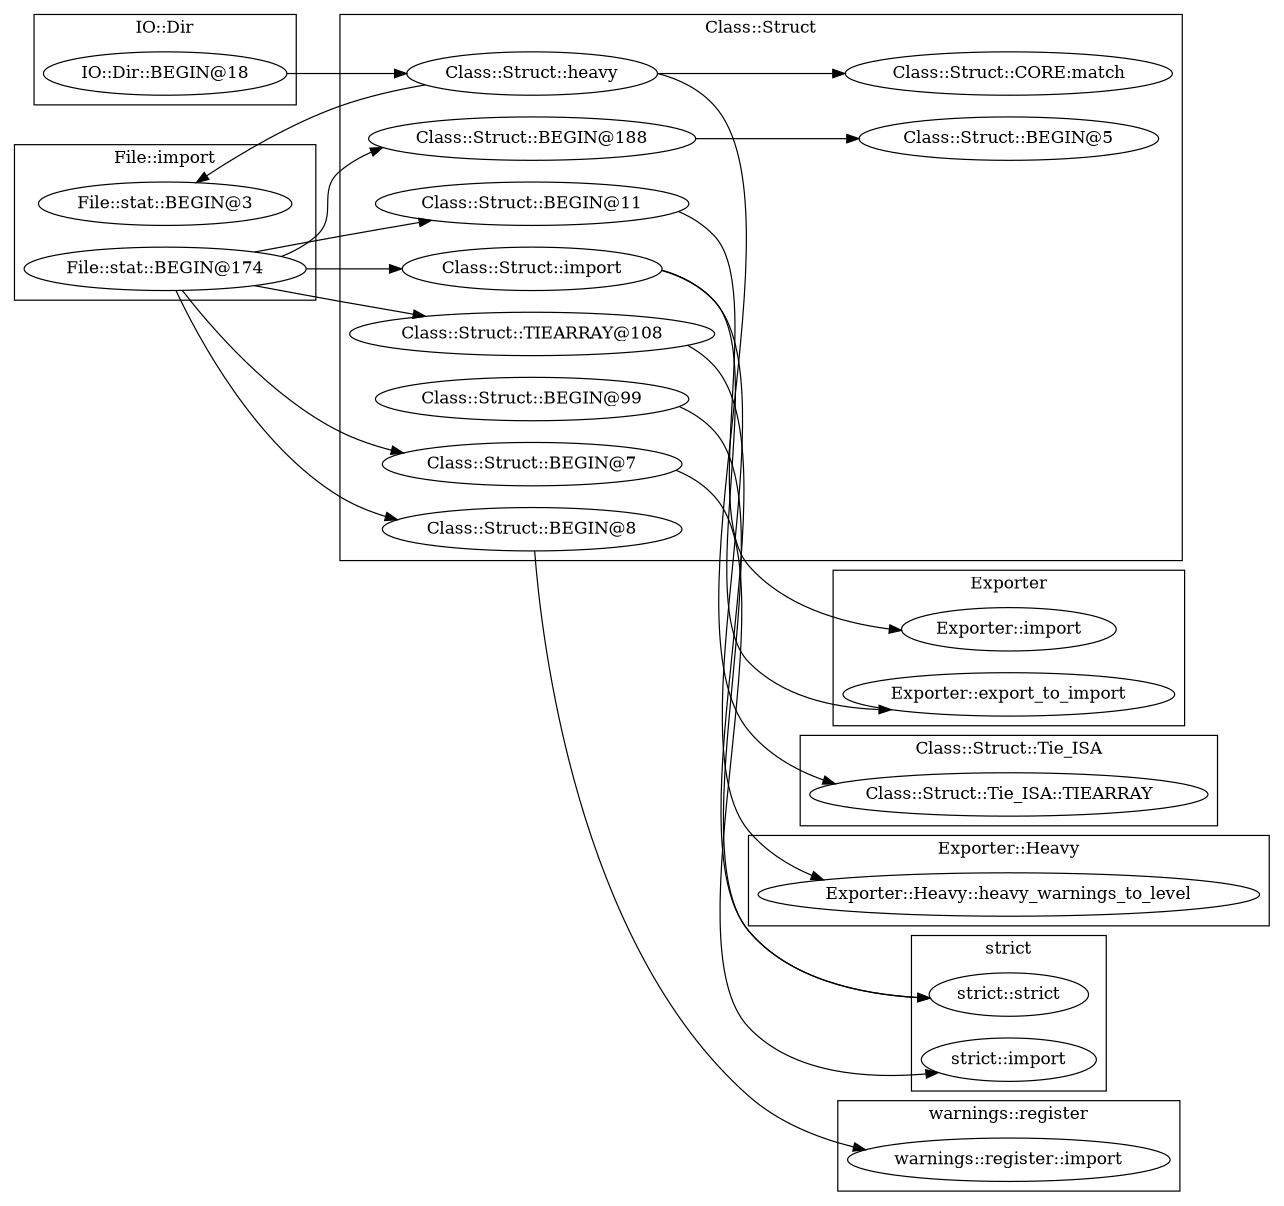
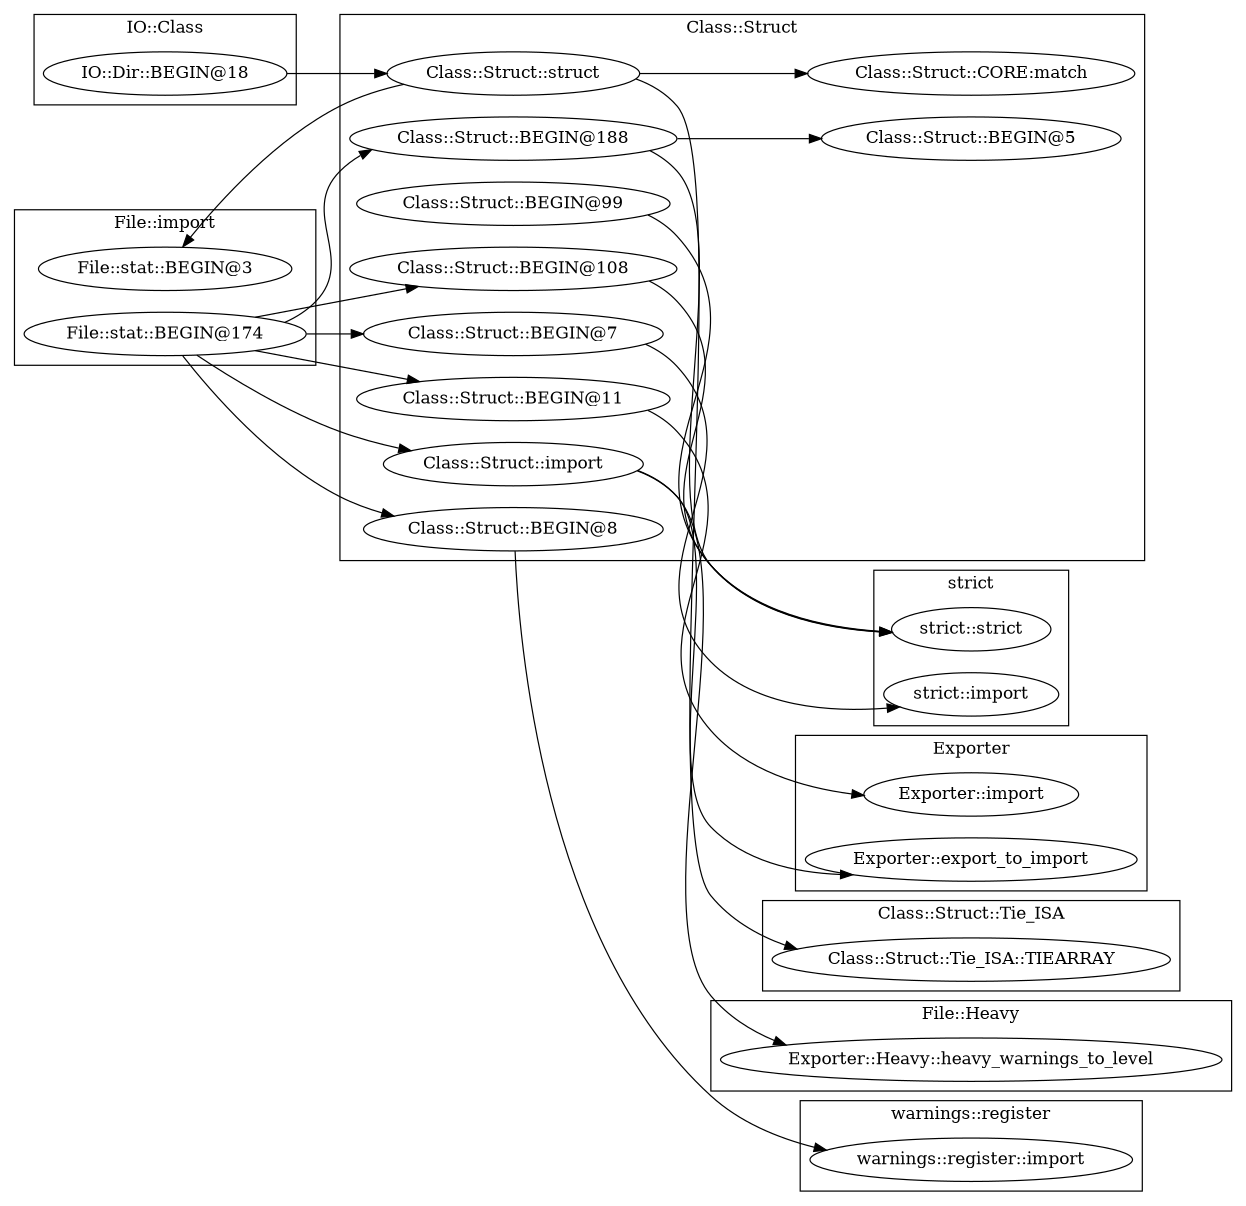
cluster "IO::Dir": label "IO::Dir" -> "IO::Class"
node "Class::Struct::heavy": label "Class::Struct::heavy" -> "Class::Struct::struct"
node "Class::Struct::TIEARRAY@108": label "Class::Struct::TIEARRAY@108" -> "Class::Struct::BEGIN@108"
edge "Class::Struct::BEGIN@188" -> "strict::strict": added
cluster "Exporter::Heavy": label "Exporter::Heavy" -> "File::Heavy"
